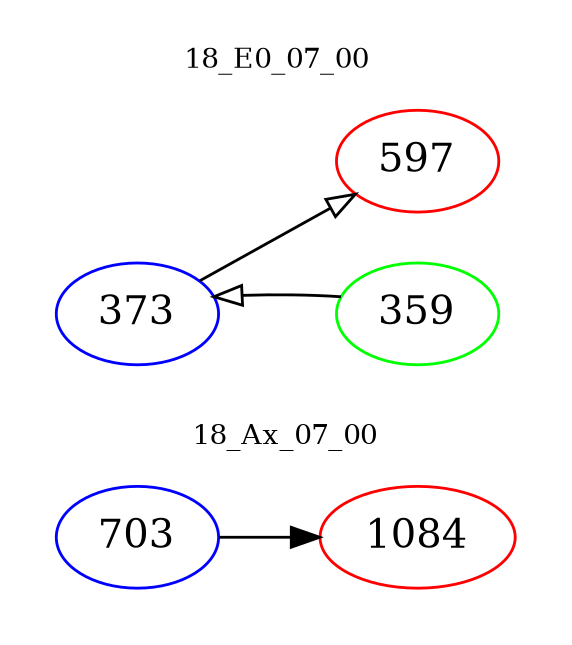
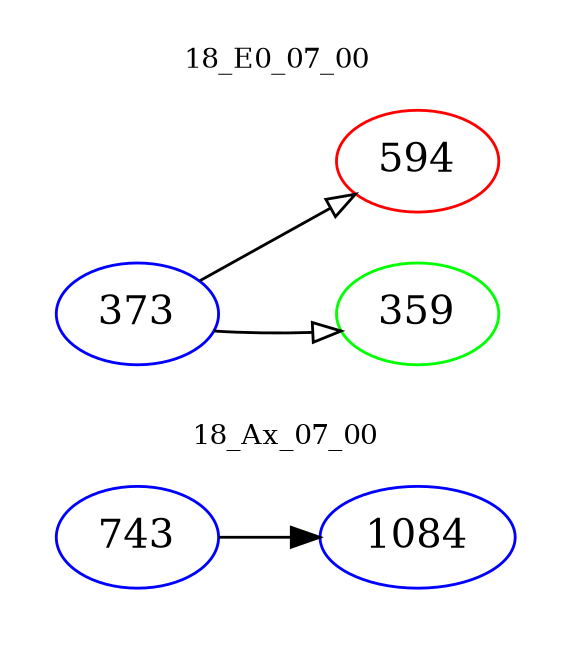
node "597": label "597" -> "594"
edge "359" -> "373": reversed
node "703": label "703" -> "743"
node "1084": color red -> blue
